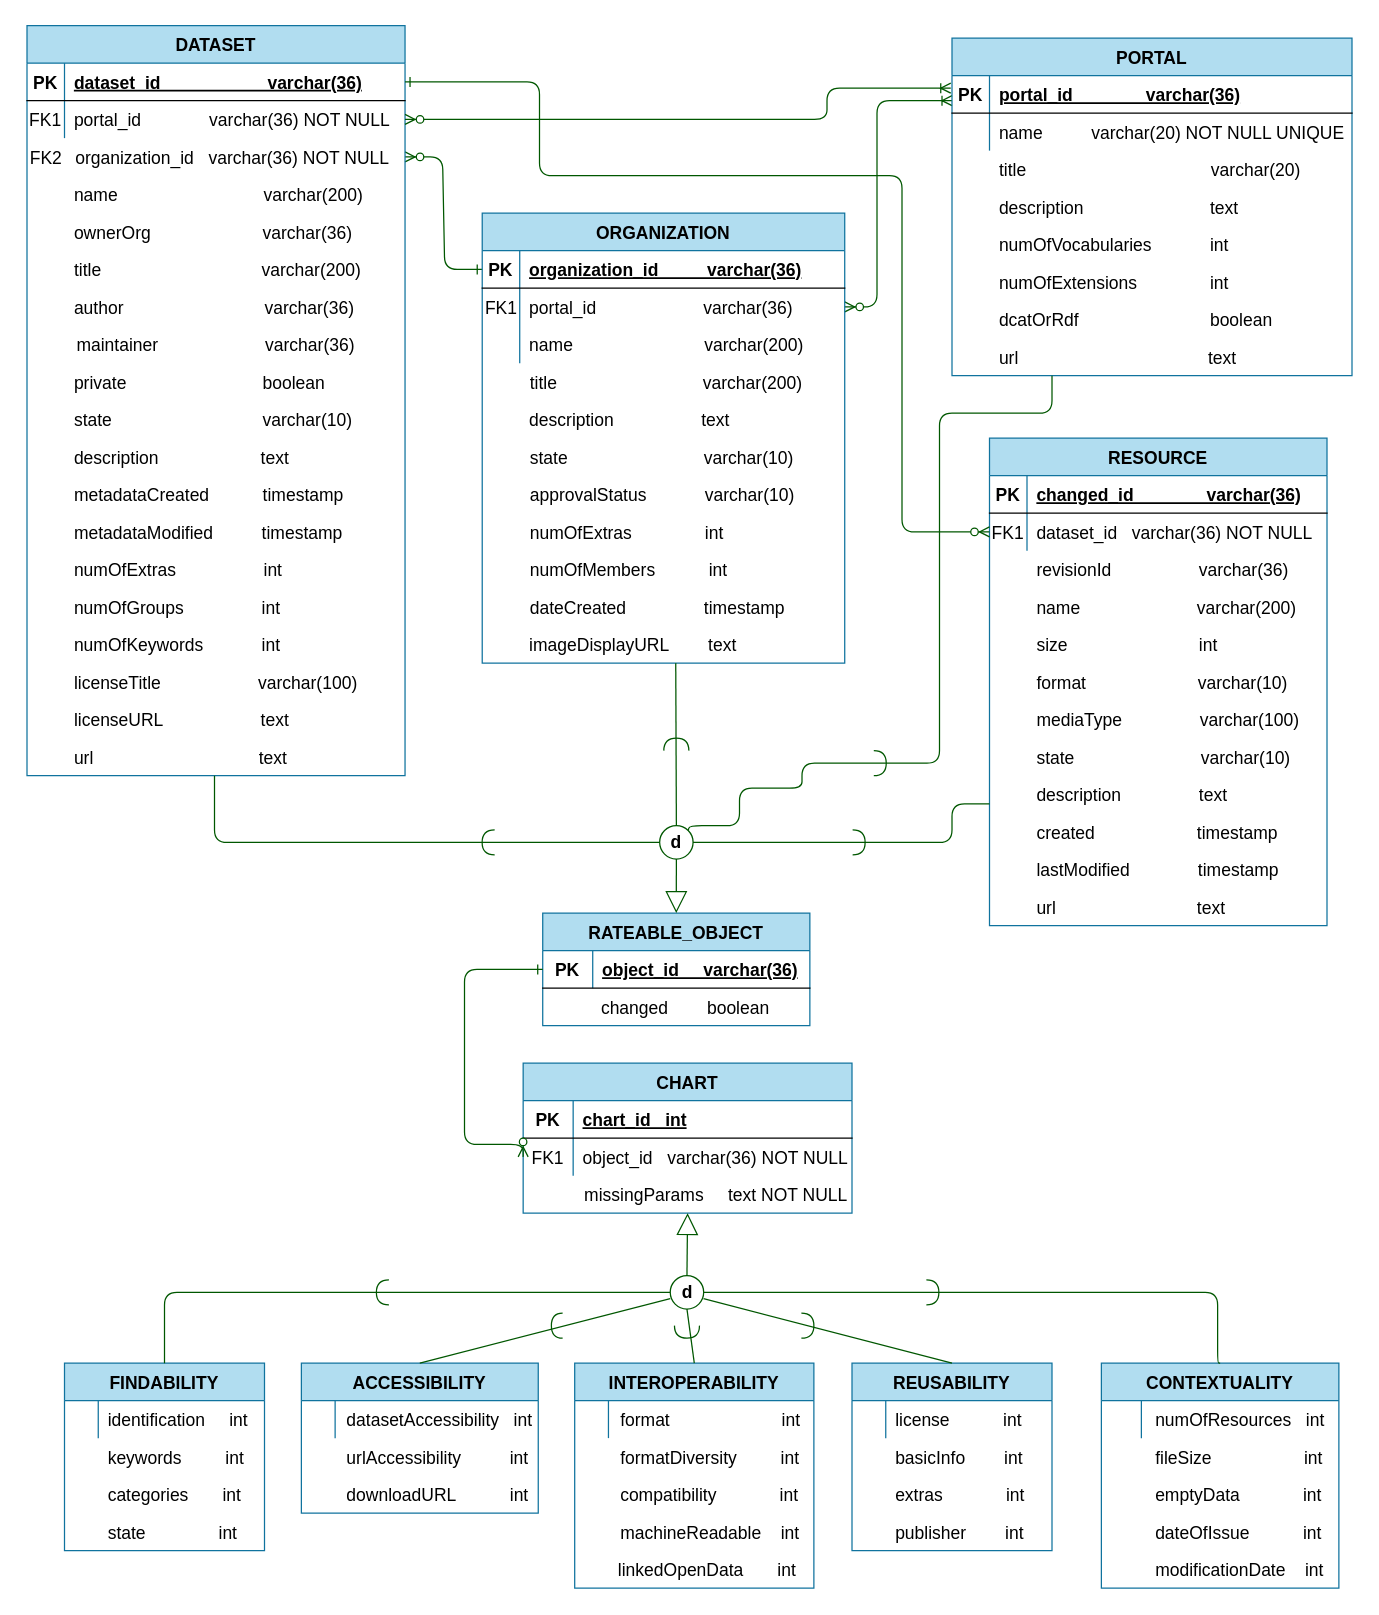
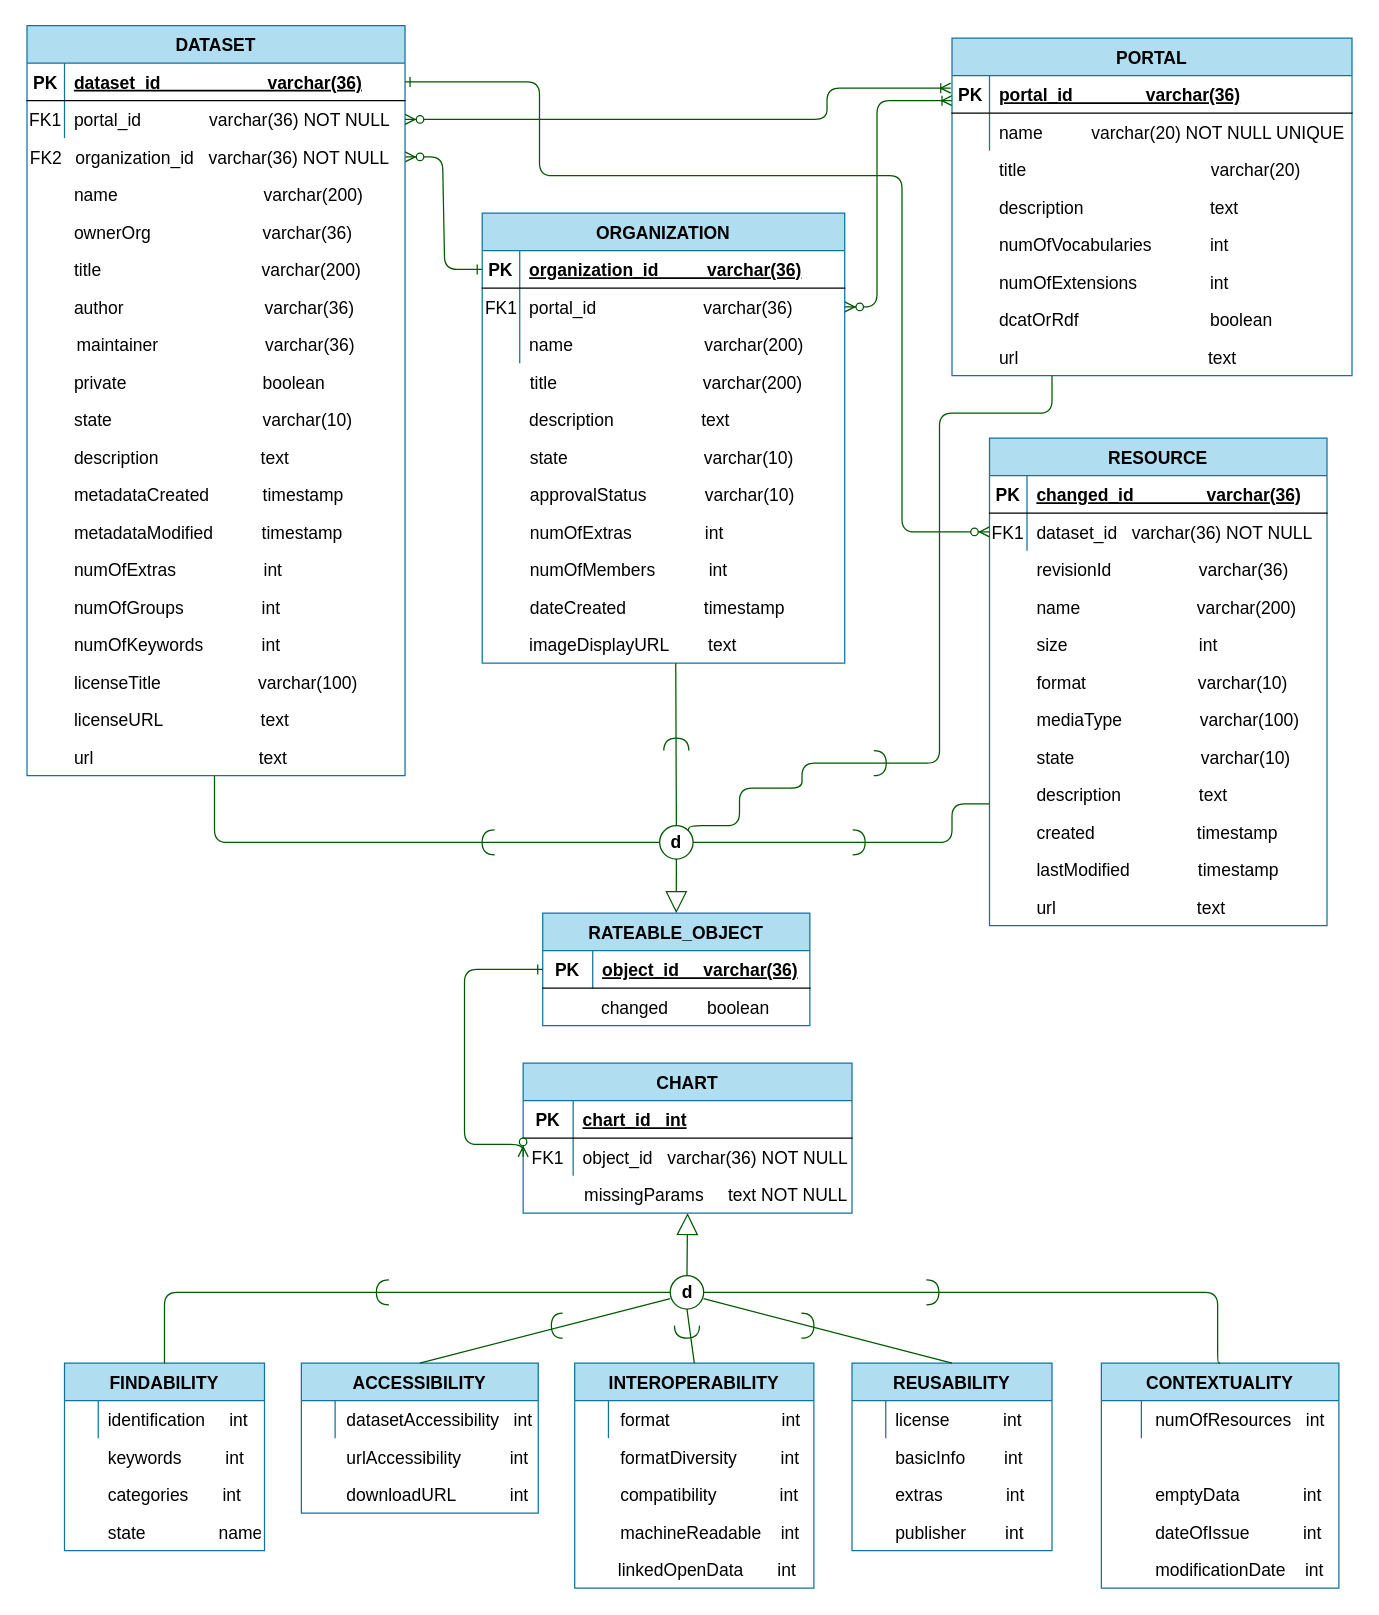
node "fileSize int": removed
node "state int": label "state int" -> "state name"
